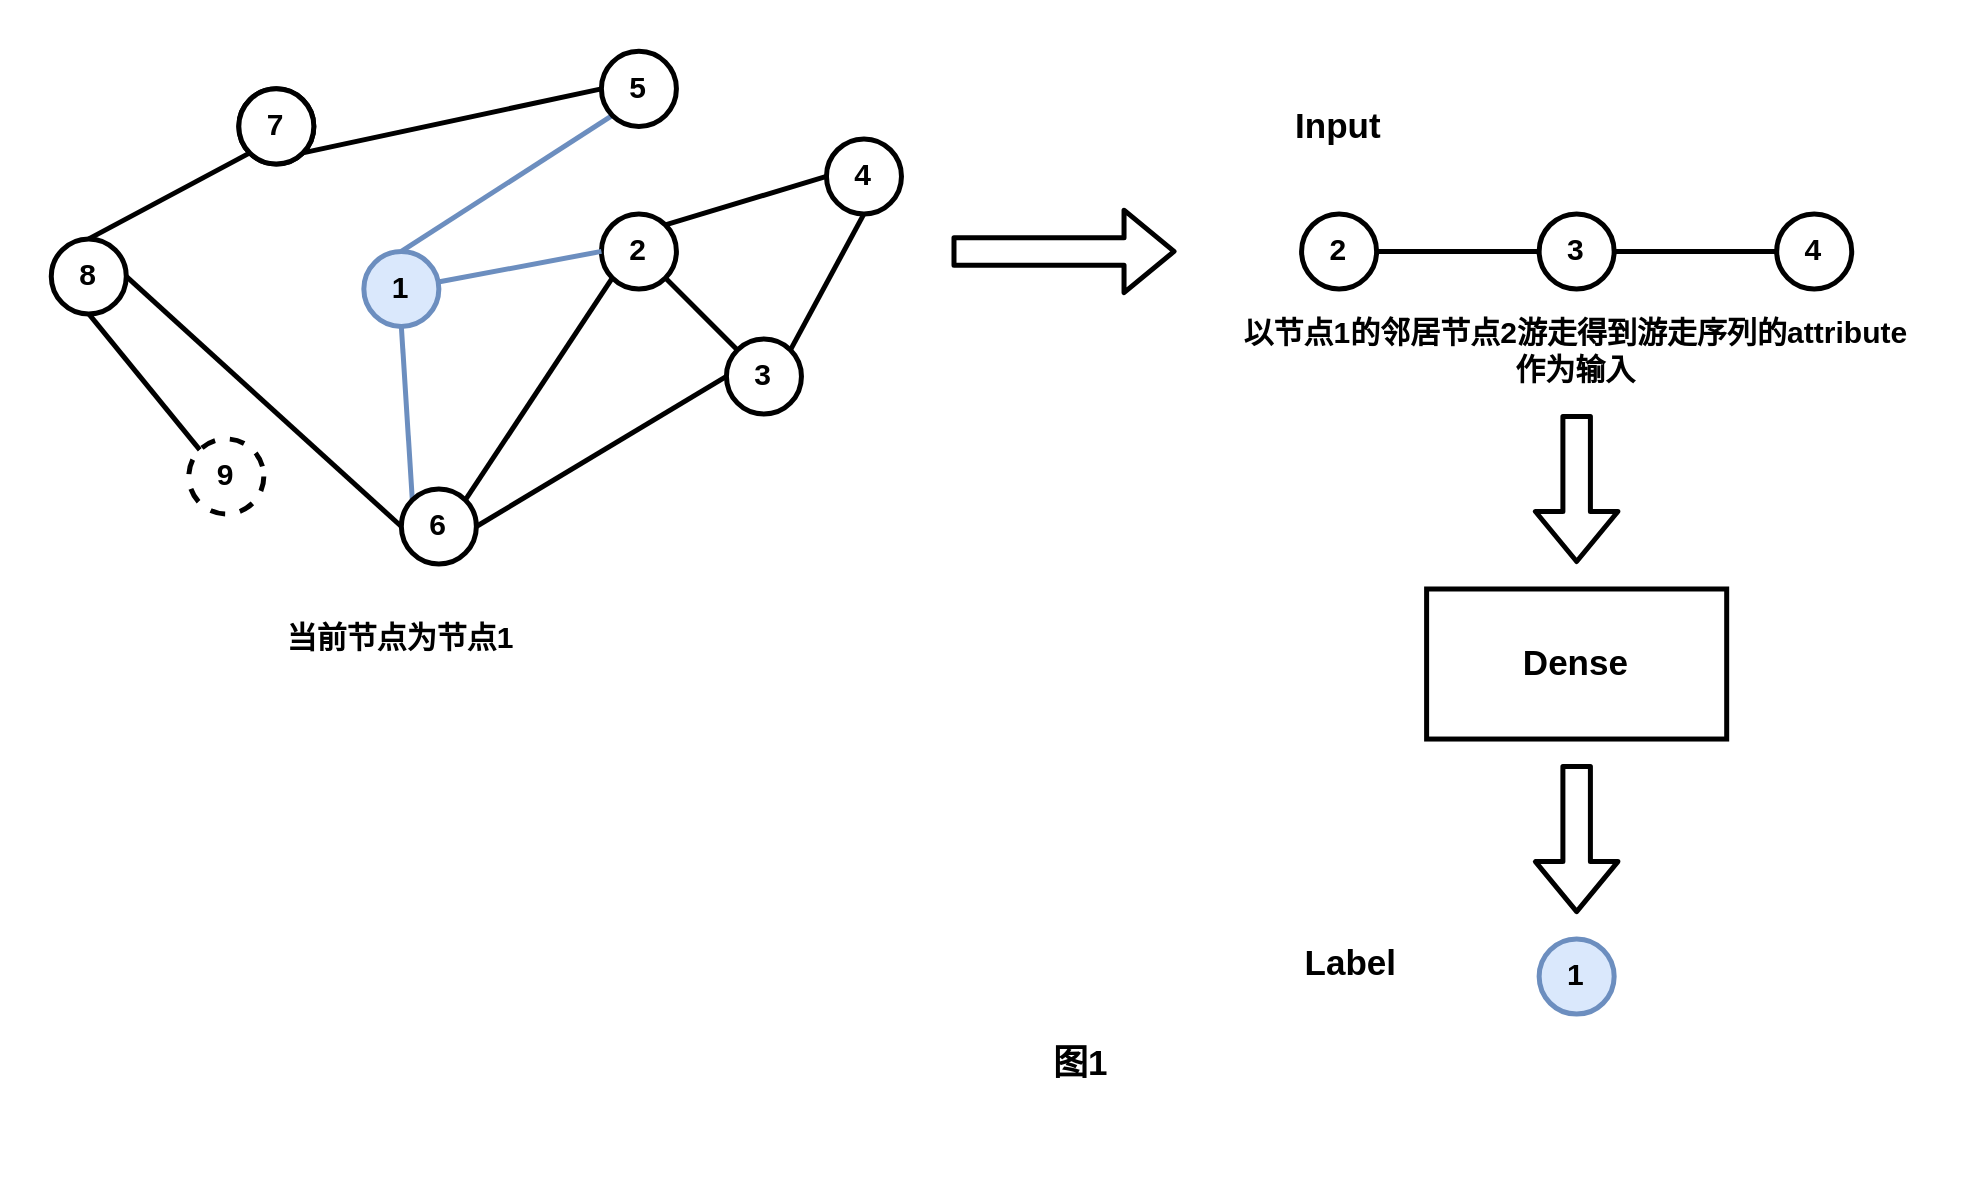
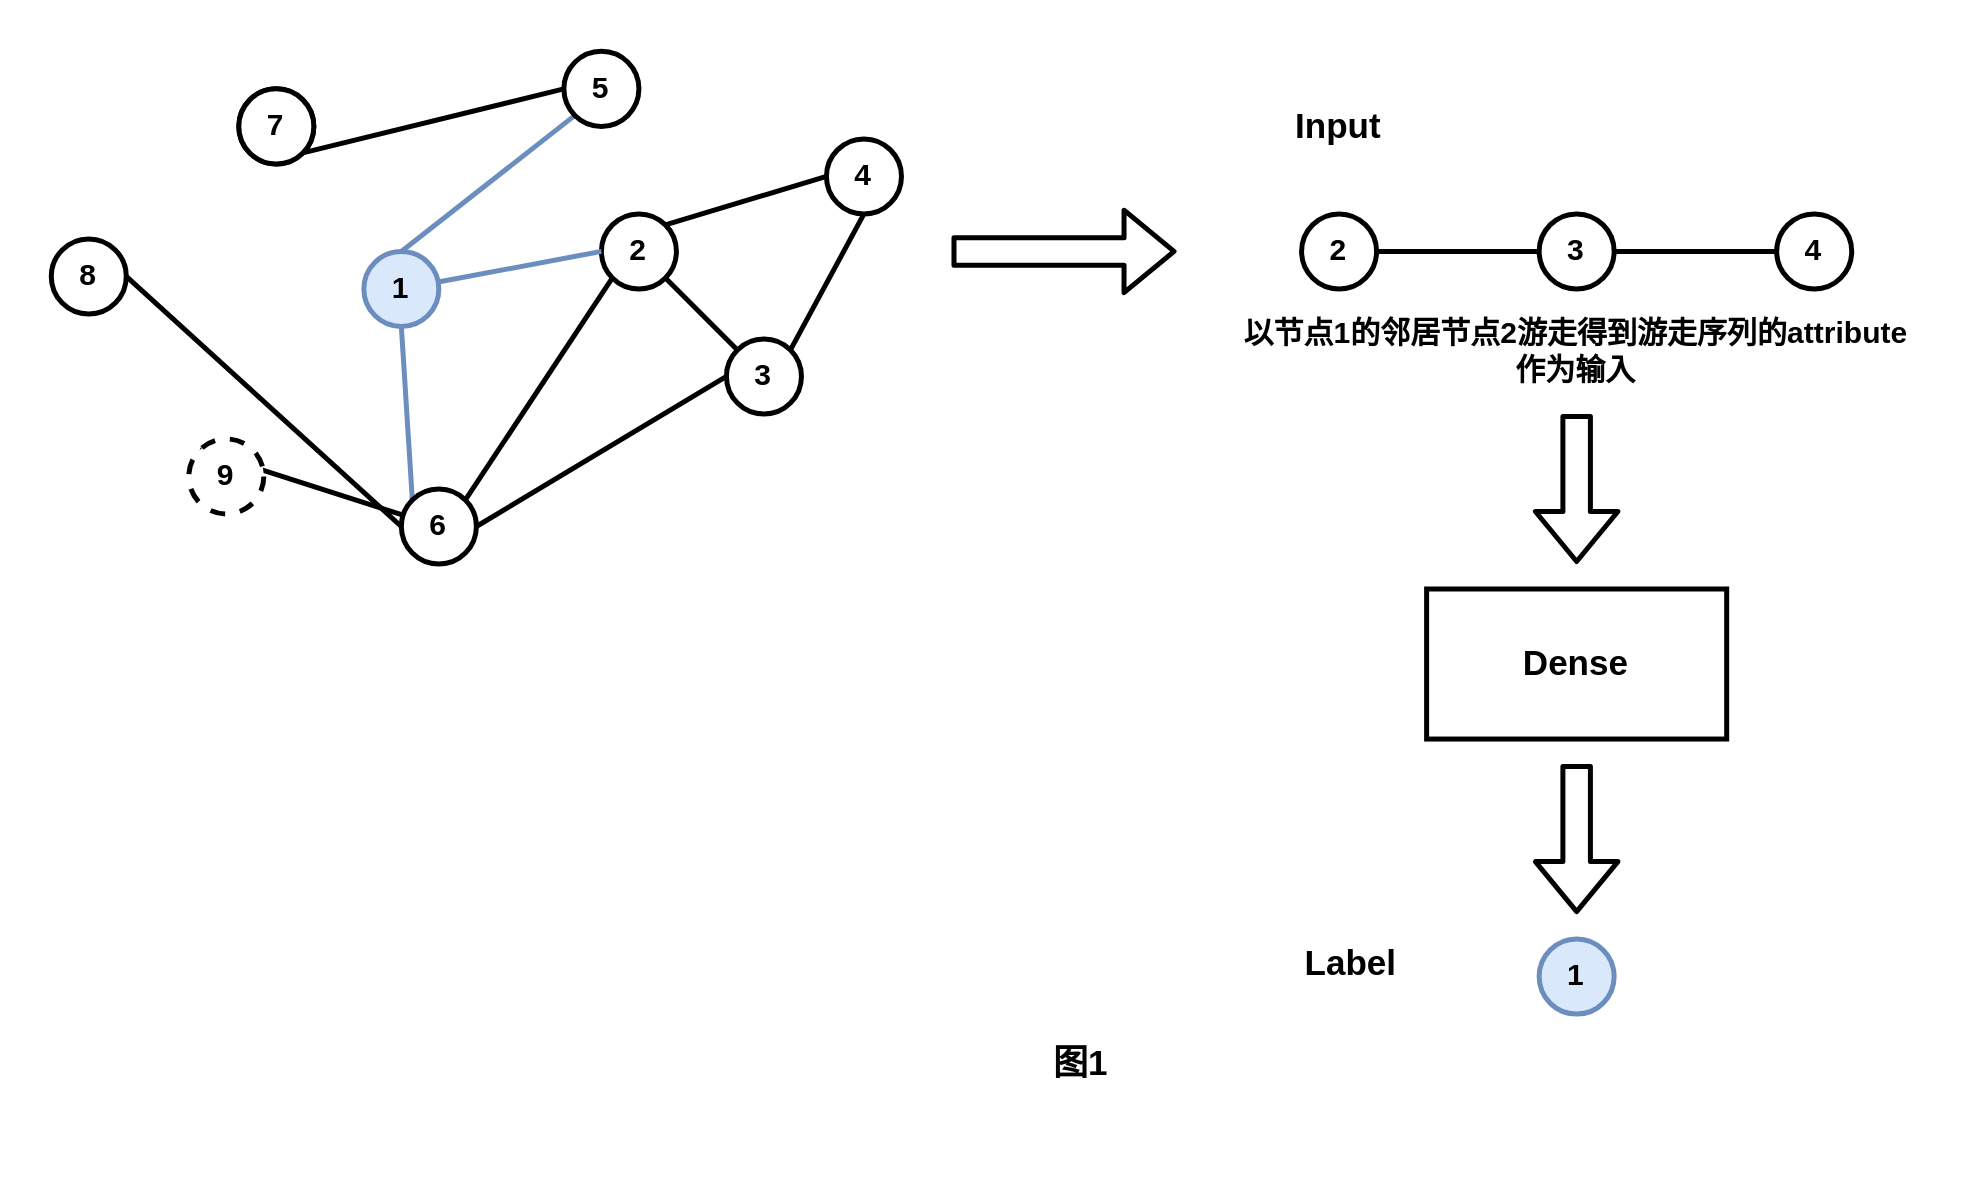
node "5": moved (639, 89) -> (601, 89)
edge "7" -- "8": removed
edge "8" -- "9": now "6" -- "9"
node "当前节点为节点1": removed
